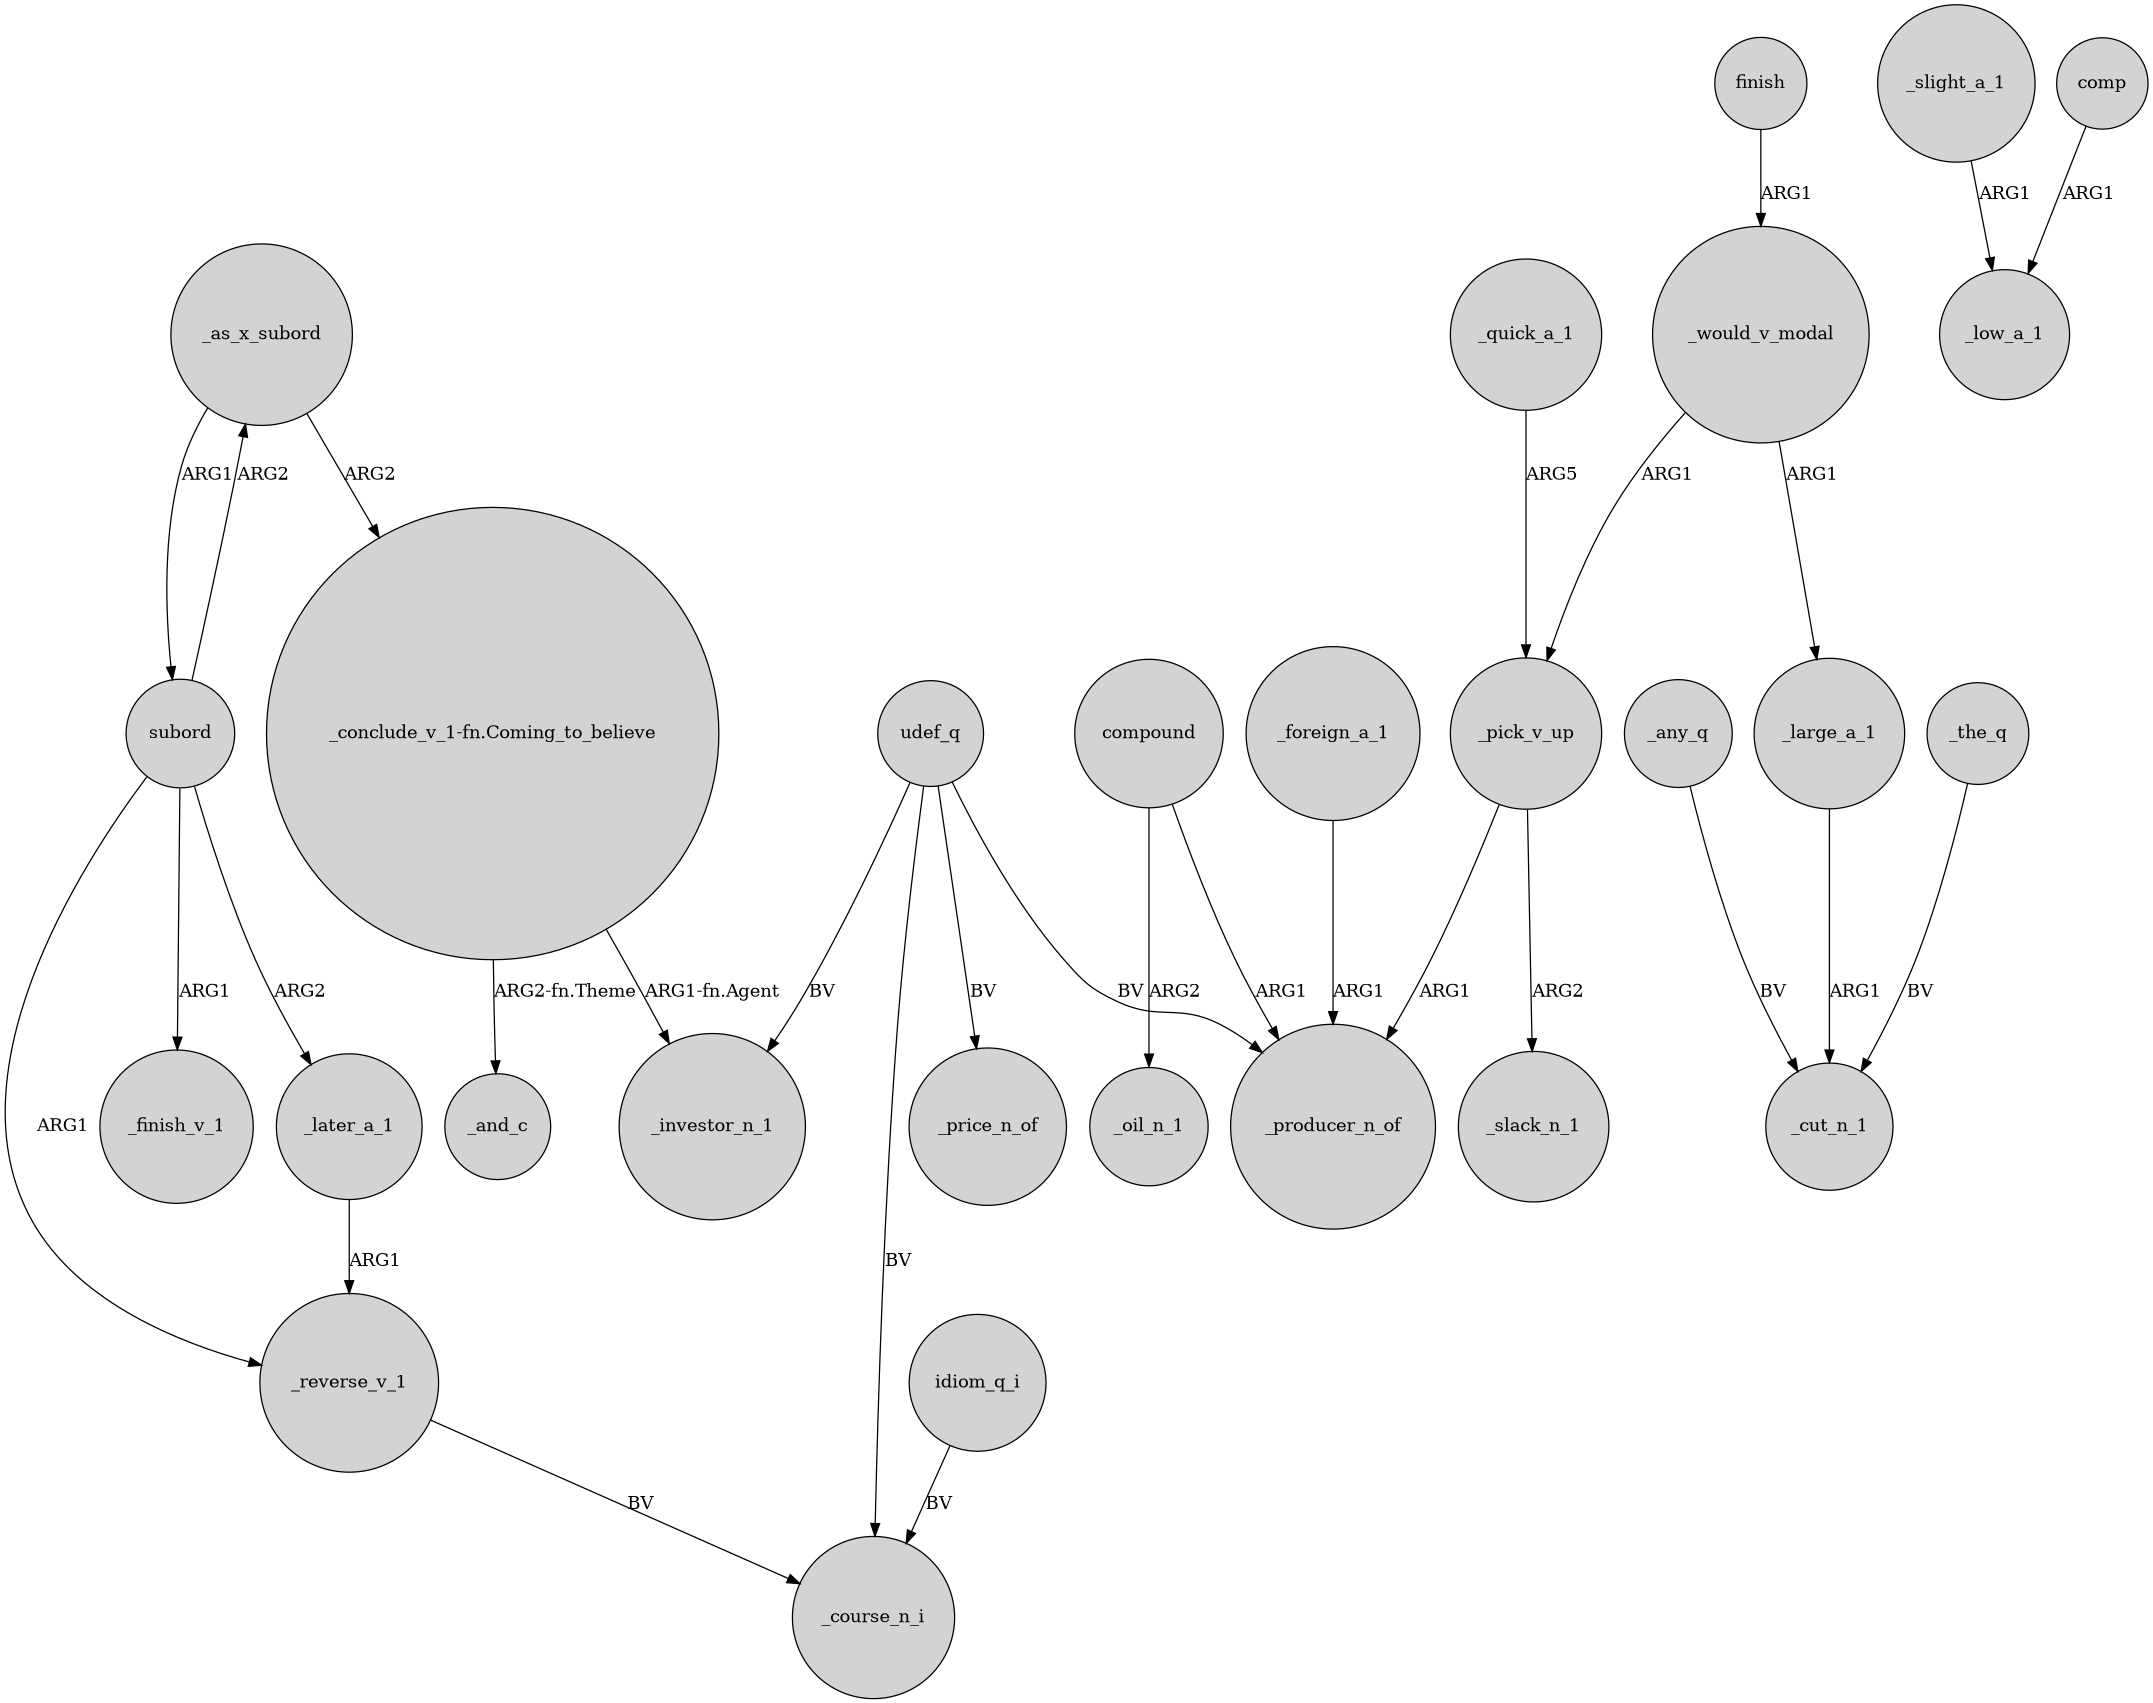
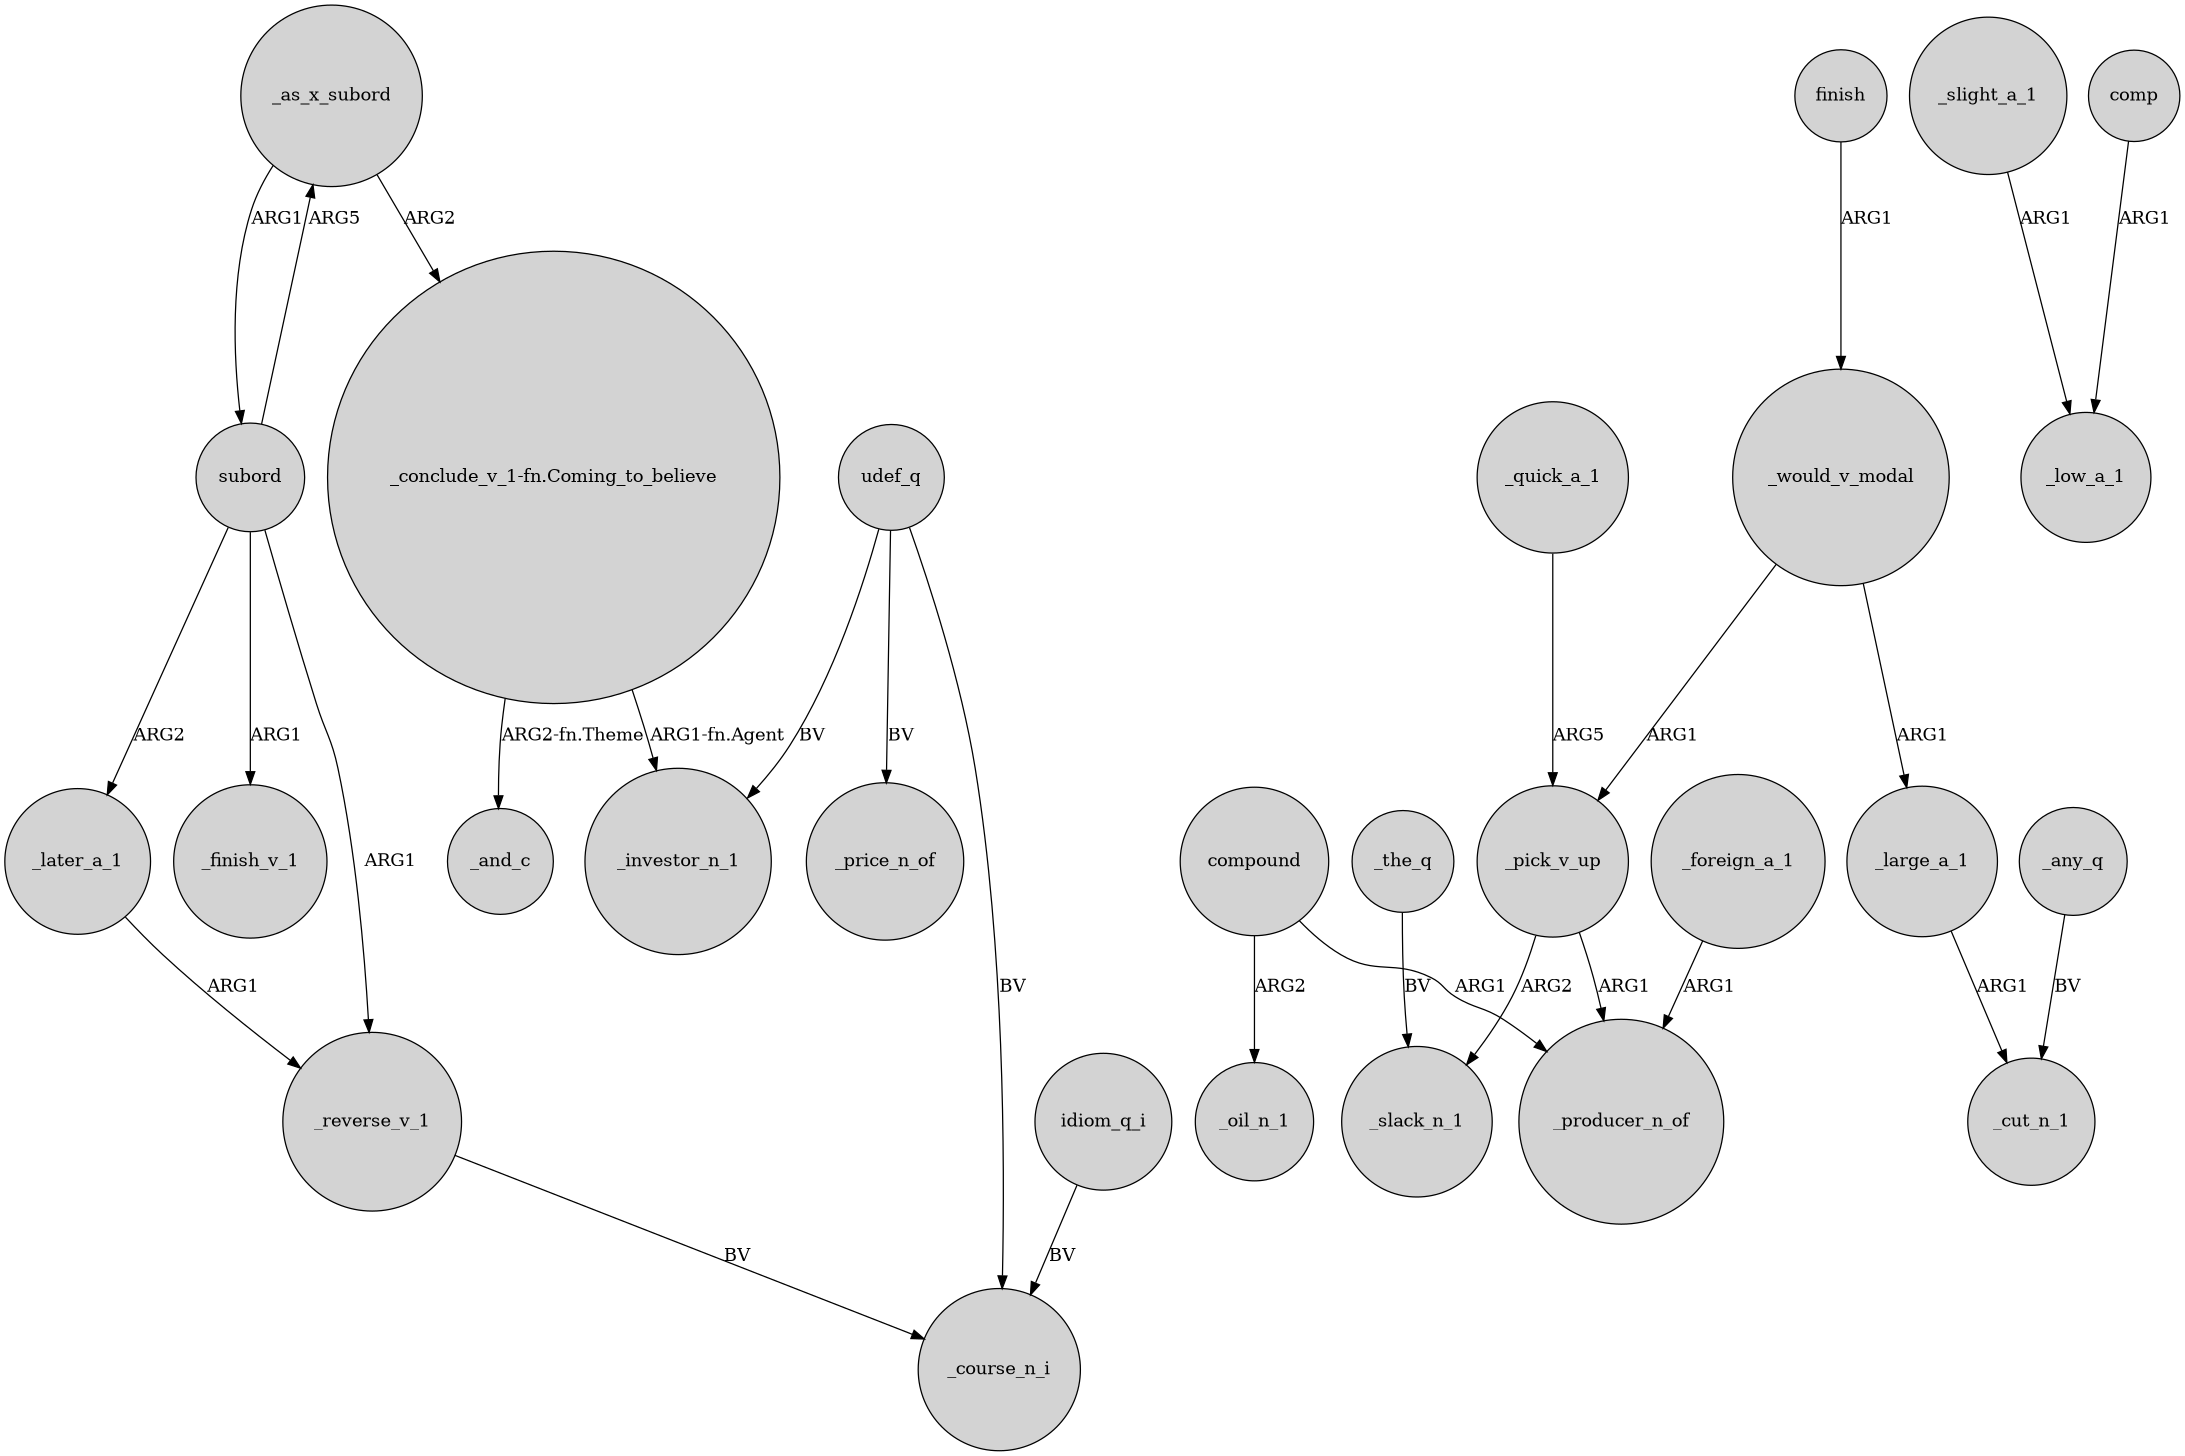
edge "subord" -> "_as_x_subord": label "ARG2" -> "ARG5"
edge "_the_q" -> "_cut_n_1": now "_the_q" -> "_slack_n_1"
edge "udef_q" -> "_producer_n_of": removed, label "BV"
